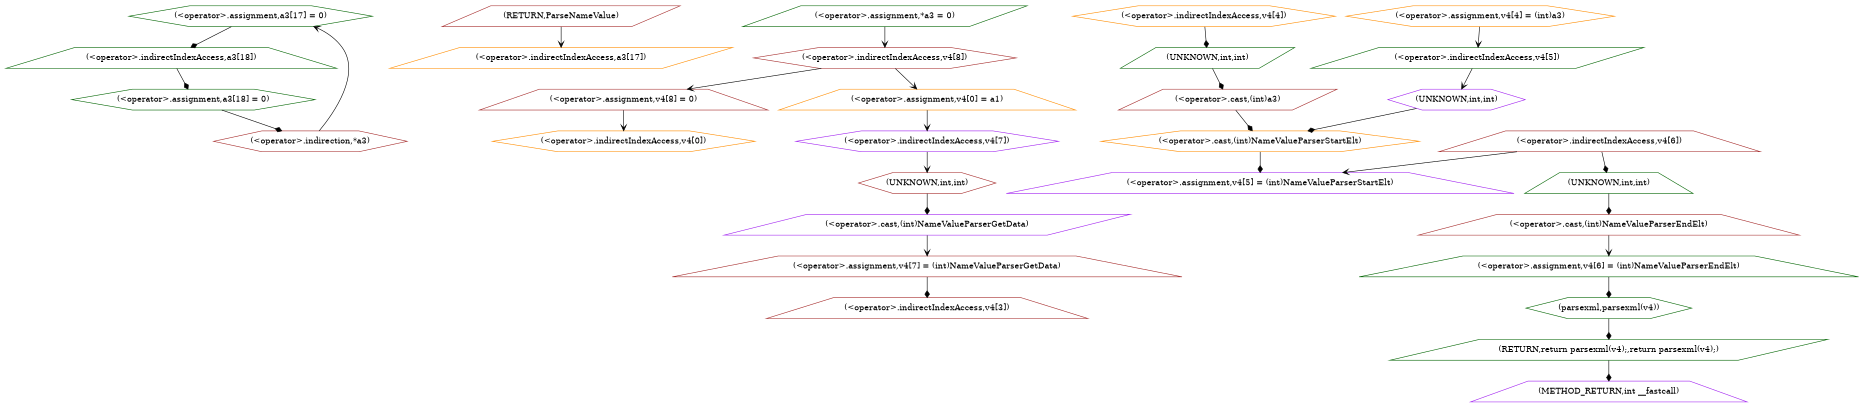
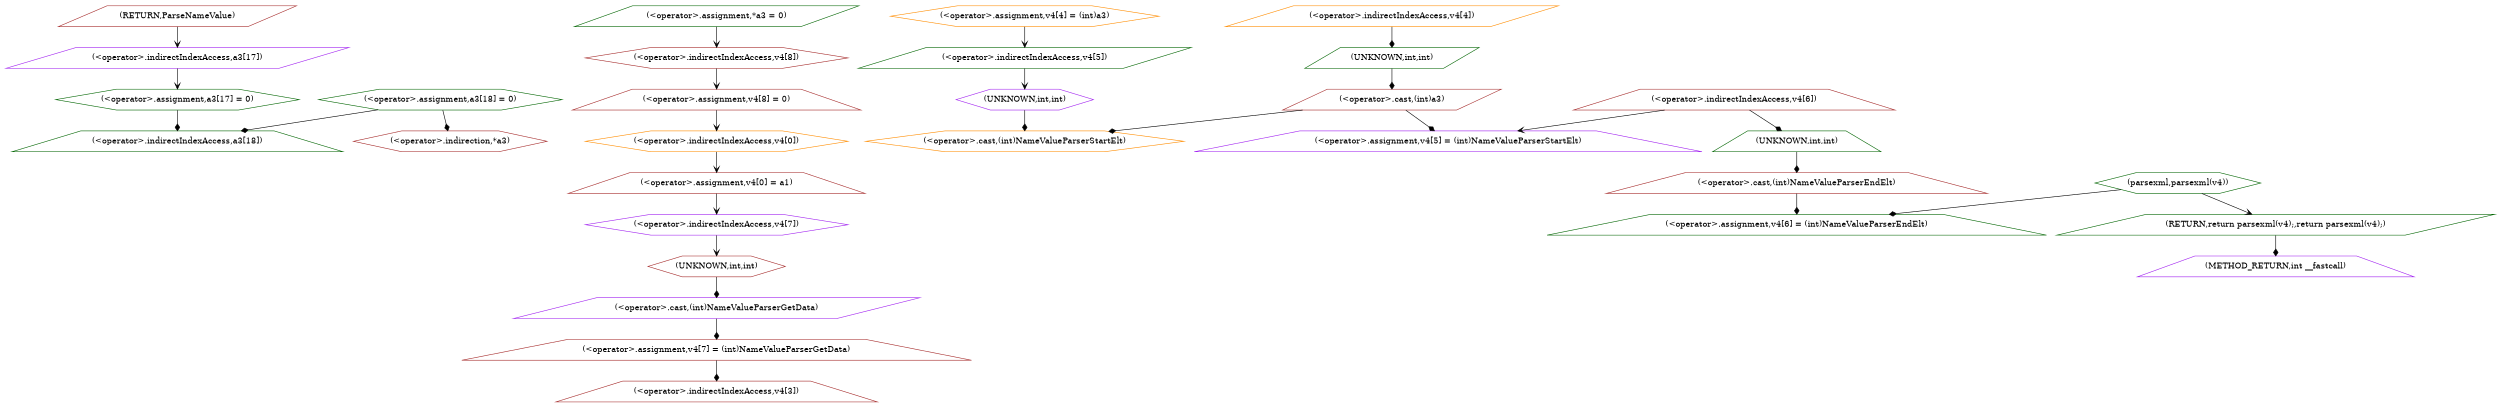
node "(<operator>.indirectIndexAccess,v4[4])": shape hexagon -> parallelogram
node "(<operator>.indirectIndexAccess,a3[17])": color darkorange -> purple
edge "(<operator>.indirectIndexAccess,a3[18])" -> "(<operator>.assignment,a3[18] = 0)": reversed
edge "(<operator>.indirection,*a3)" -> "(<operator>.assignment,a3[17] = 0)": now "(<operator>.indirectIndexAccess,a3[17])" -> "(<operator>.assignment,a3[17] = 0)"
edge "(<operator>.indirectIndexAccess,v4[8])" -> "(<operator>.assignment,v4[0] = a1)": now "(<operator>.indirectIndexAccess,v4[0])" -> "(<operator>.assignment,v4[0] = a1)"
node "(<operator>.assignment,v4[0] = a1)": color darkorange -> brown
edge "(<operator>.cast,(int)NameValueParserStartElt)" -> "(<operator>.assignment,v4[5] = (int)NameValueParserStartElt)": now "(<operator>.cast,(int)a3)" -> "(<operator>.assignment,v4[5] = (int)NameValueParserStartElt)"
edge "(<operator>.cast,(int)NameValueParserGetData)" -> "(<operator>.assignment,v4[7] = (int)NameValueParserGetData)": arrowhead vee -> diamond
edge "(<operator>.cast,(int)NameValueParserEndElt)" -> "(<operator>.assignment,v4[6] = (int)NameValueParserEndElt)": arrowhead vee -> diamond
edge "(<operator>.assignment,v4[6] = (int)NameValueParserEndElt)" -> "(parsexml,parsexml(v4))": reversed
edge "(parsexml,parsexml(v4))" -> "(RETURN,return parsexml(v4);,return parsexml(v4);)": arrowhead diamond -> vee
